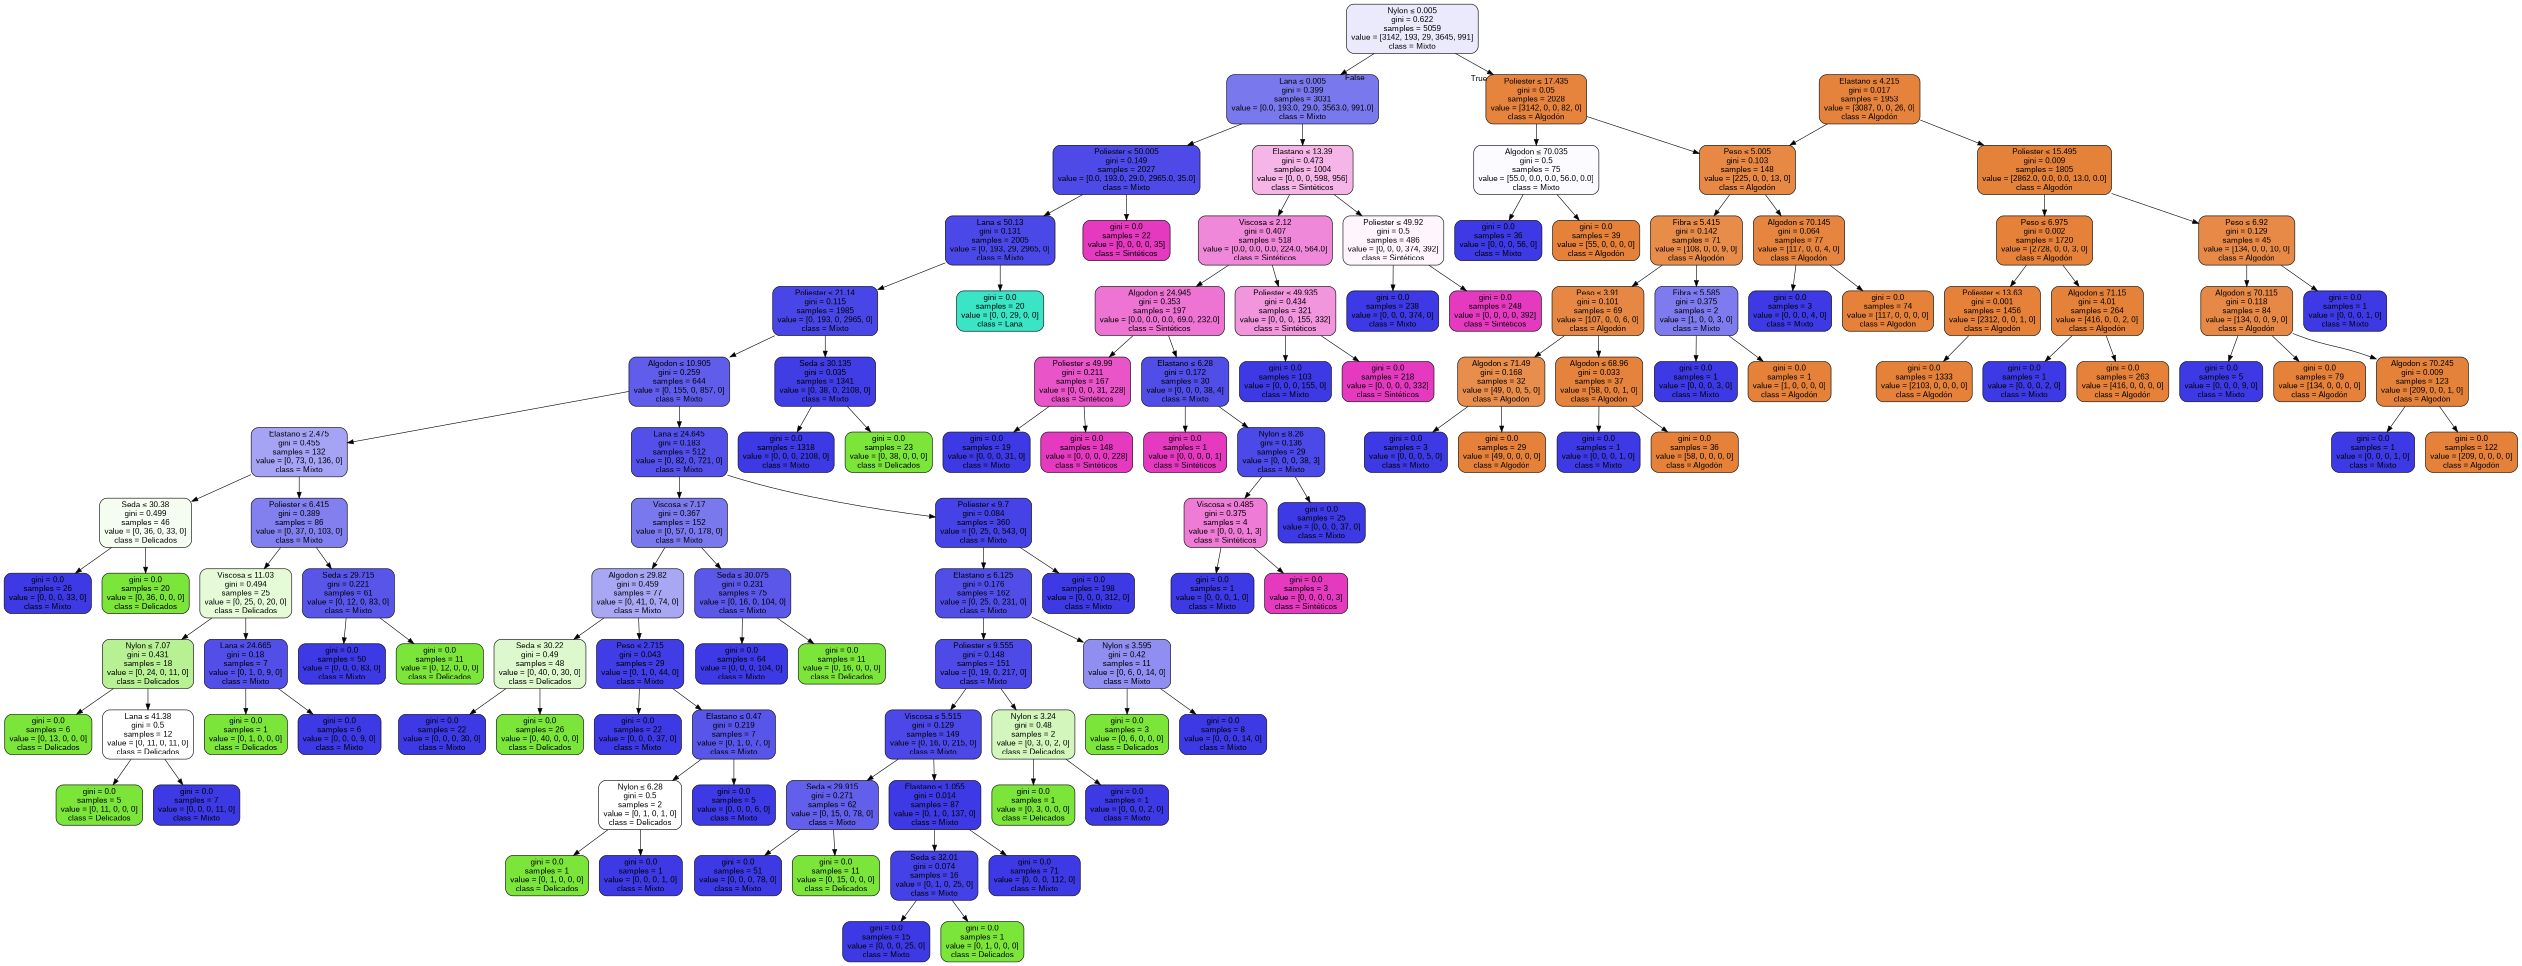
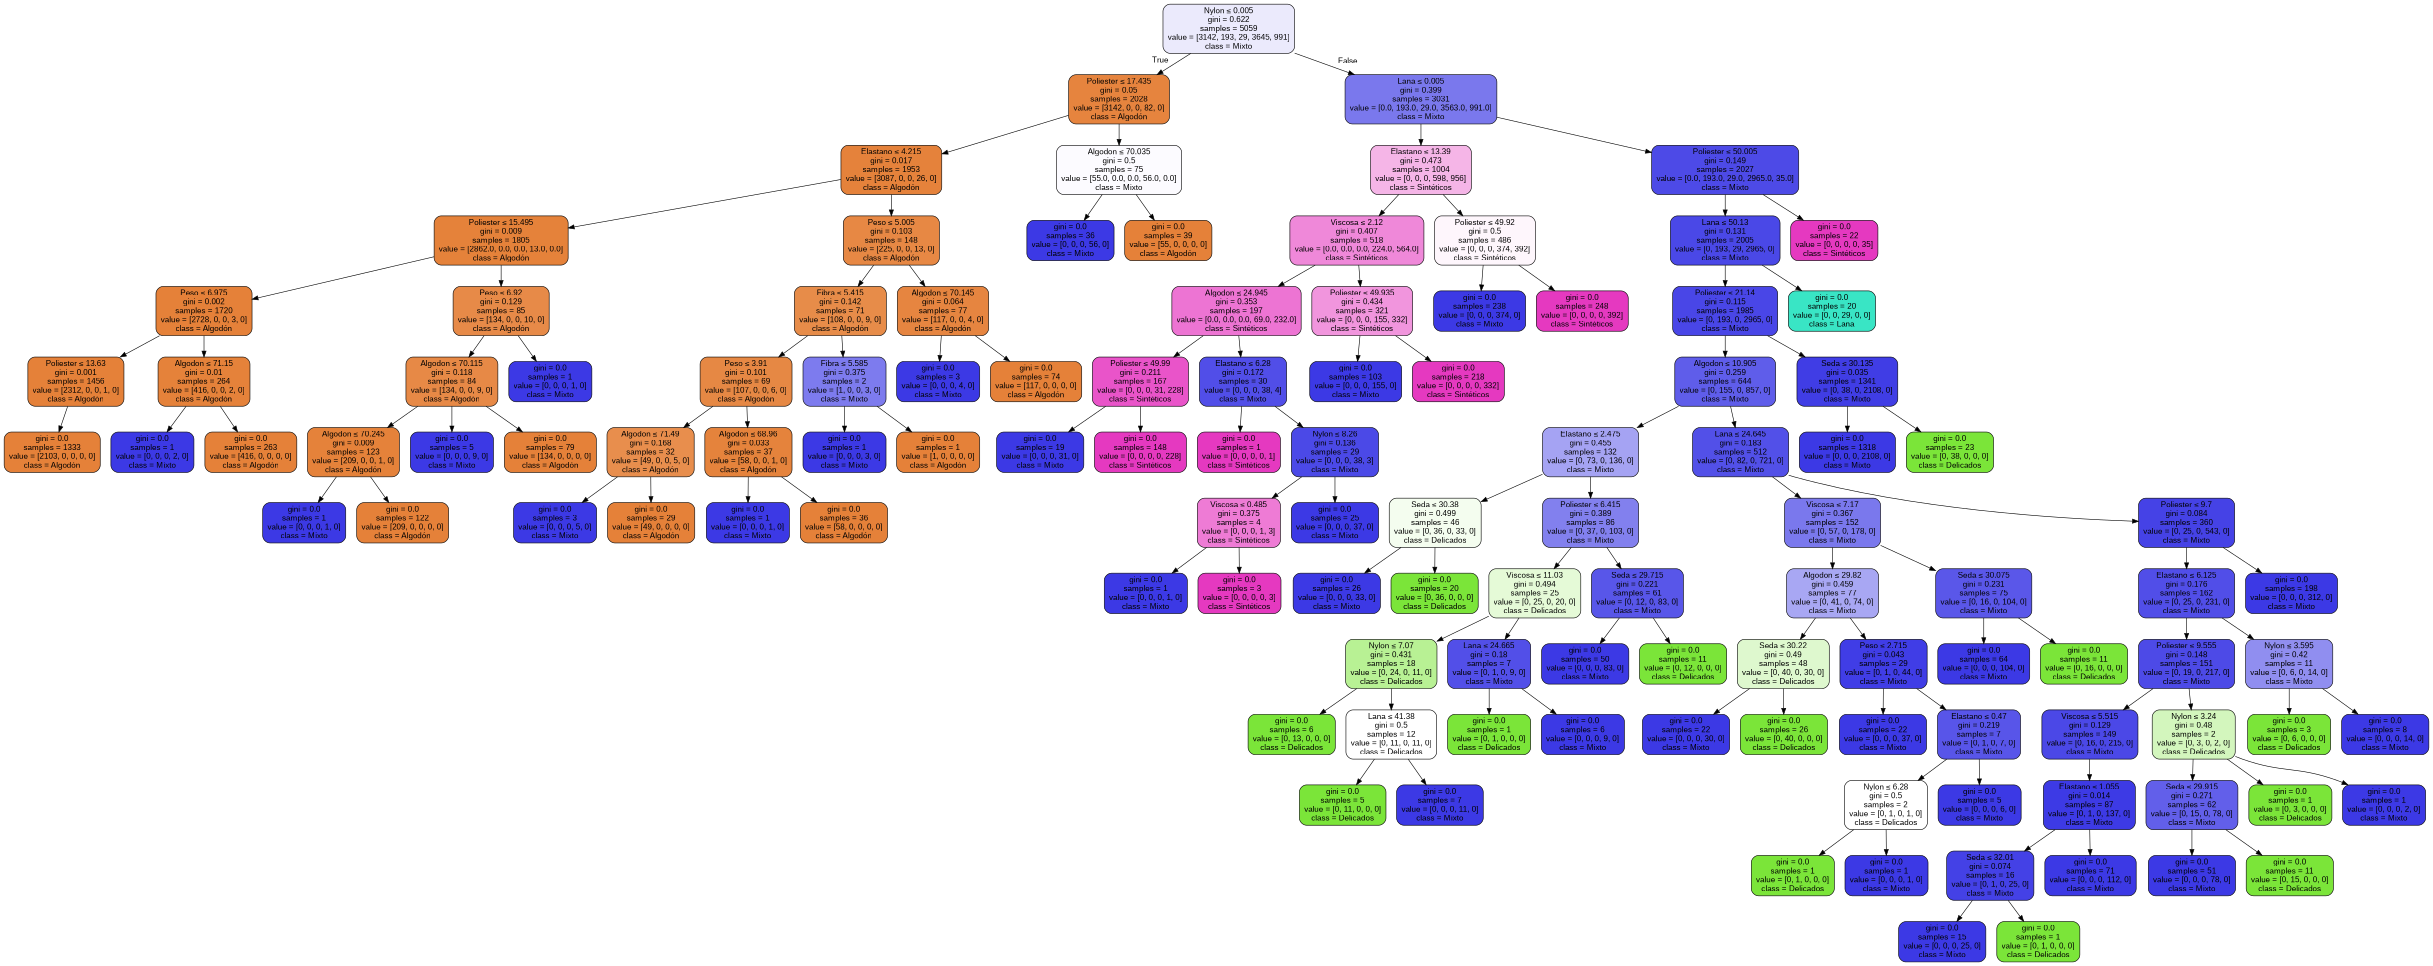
edge "Poliester ≤ 17.435" -> "Peso ≤ 5.005": now "Poliester ≤ 17.435" -> "Elastano ≤ 4.215"
node "Peso ≤ 6.92": text "samples = 45" -> "samples = 85"
node "Algodon ≤ 71.15": text "gini = 4.01" -> "gini = 0.01"
edge "Viscosa ≤ 5.515" -> "Seda ≤ 29.915": now "Nylon ≤ 3.24" -> "Seda ≤ 29.915"
